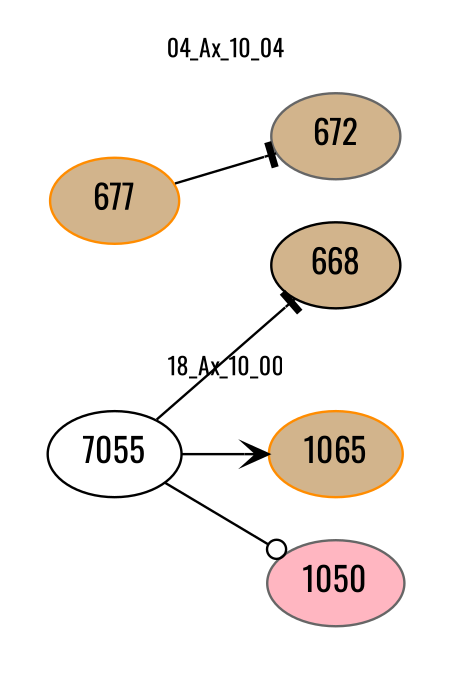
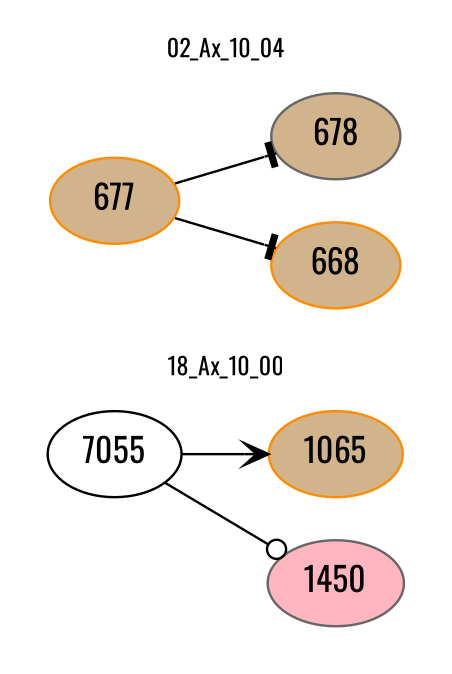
cluster "04_Ax_10_04": label "04_Ax_10_04" -> "02_Ax_10_04"
node "672": label "672" -> "678"
node "668": color black -> darkorange
edge "7055" -> "668": now "677" -> "668"
node "1050": label "1050" -> "1450"
